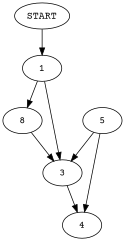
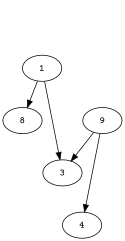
node "START": removed
node "5": label "5" -> "9"
edge "8" -> "3": removed
edge "3" -> "4": removed
